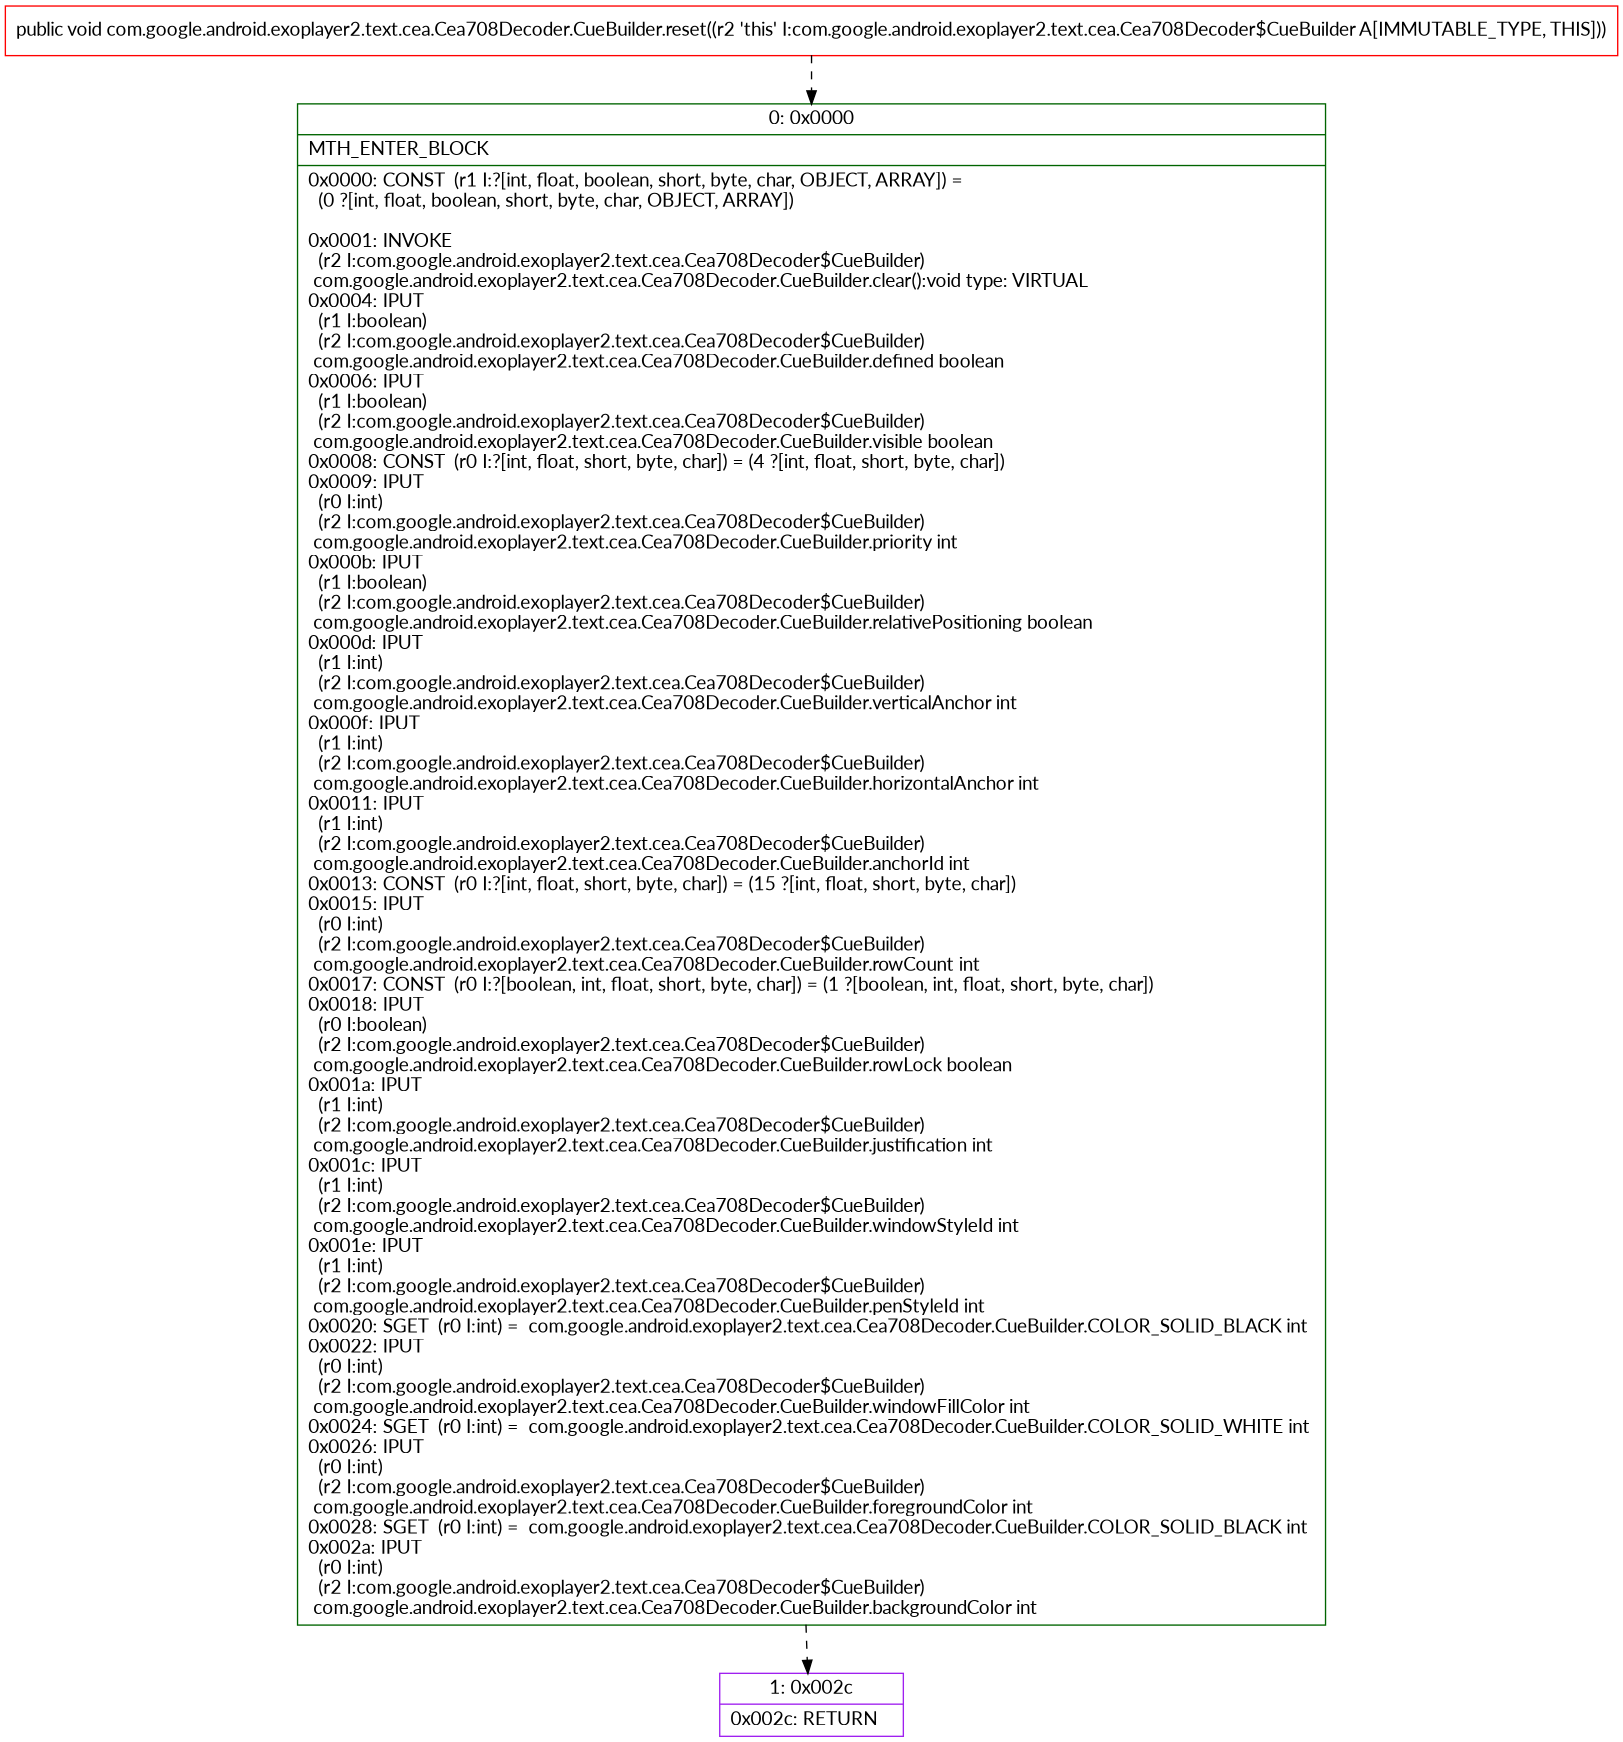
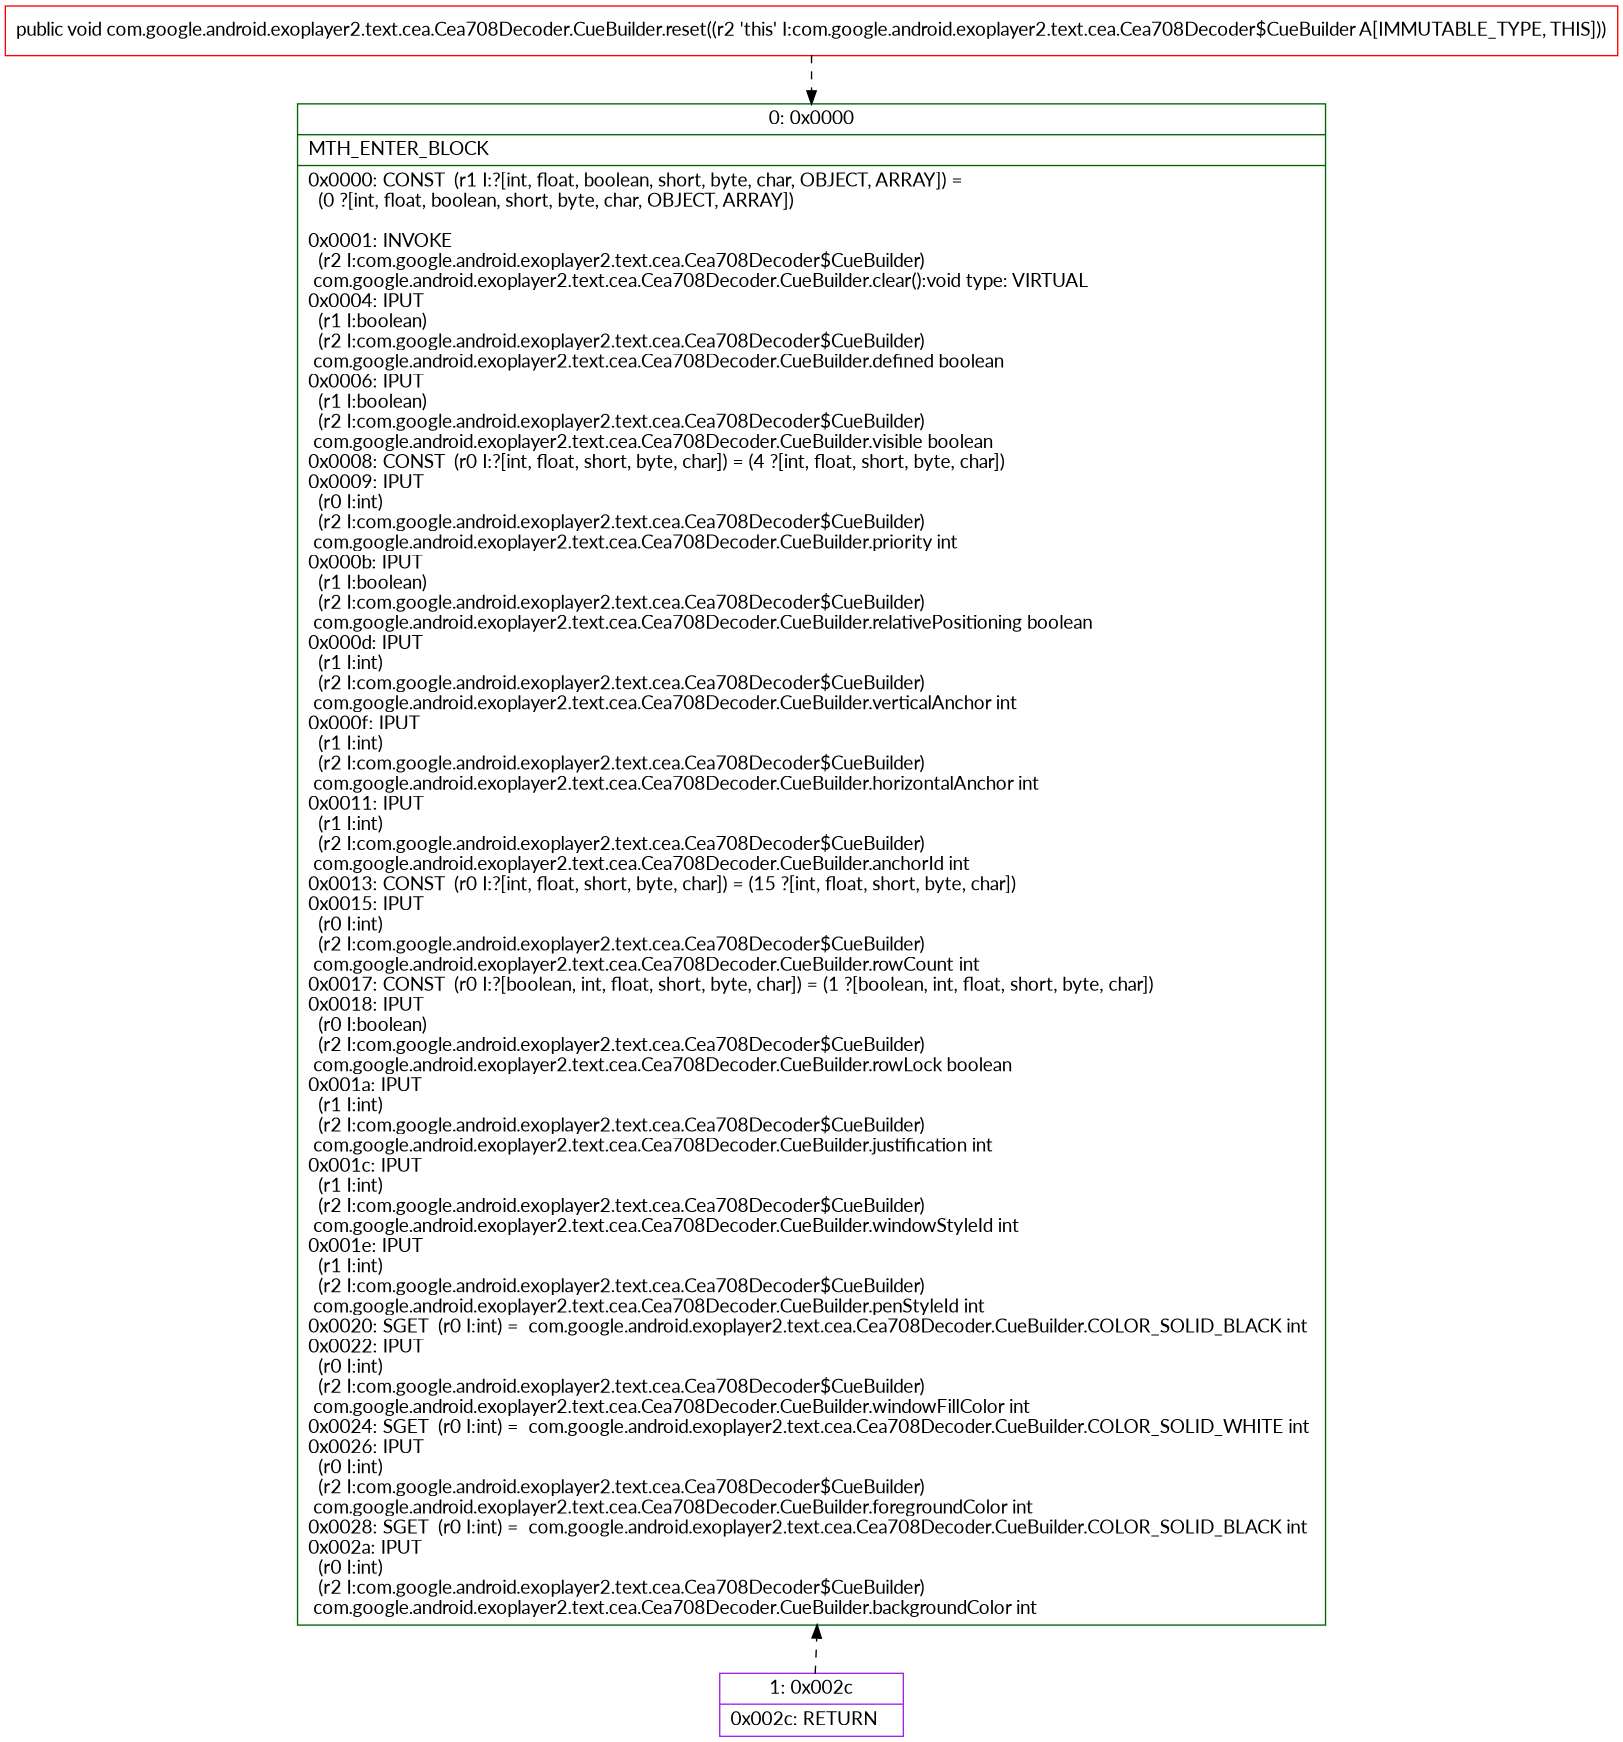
edge "0: 0x0000" -> "1: 0x002c": reversed
